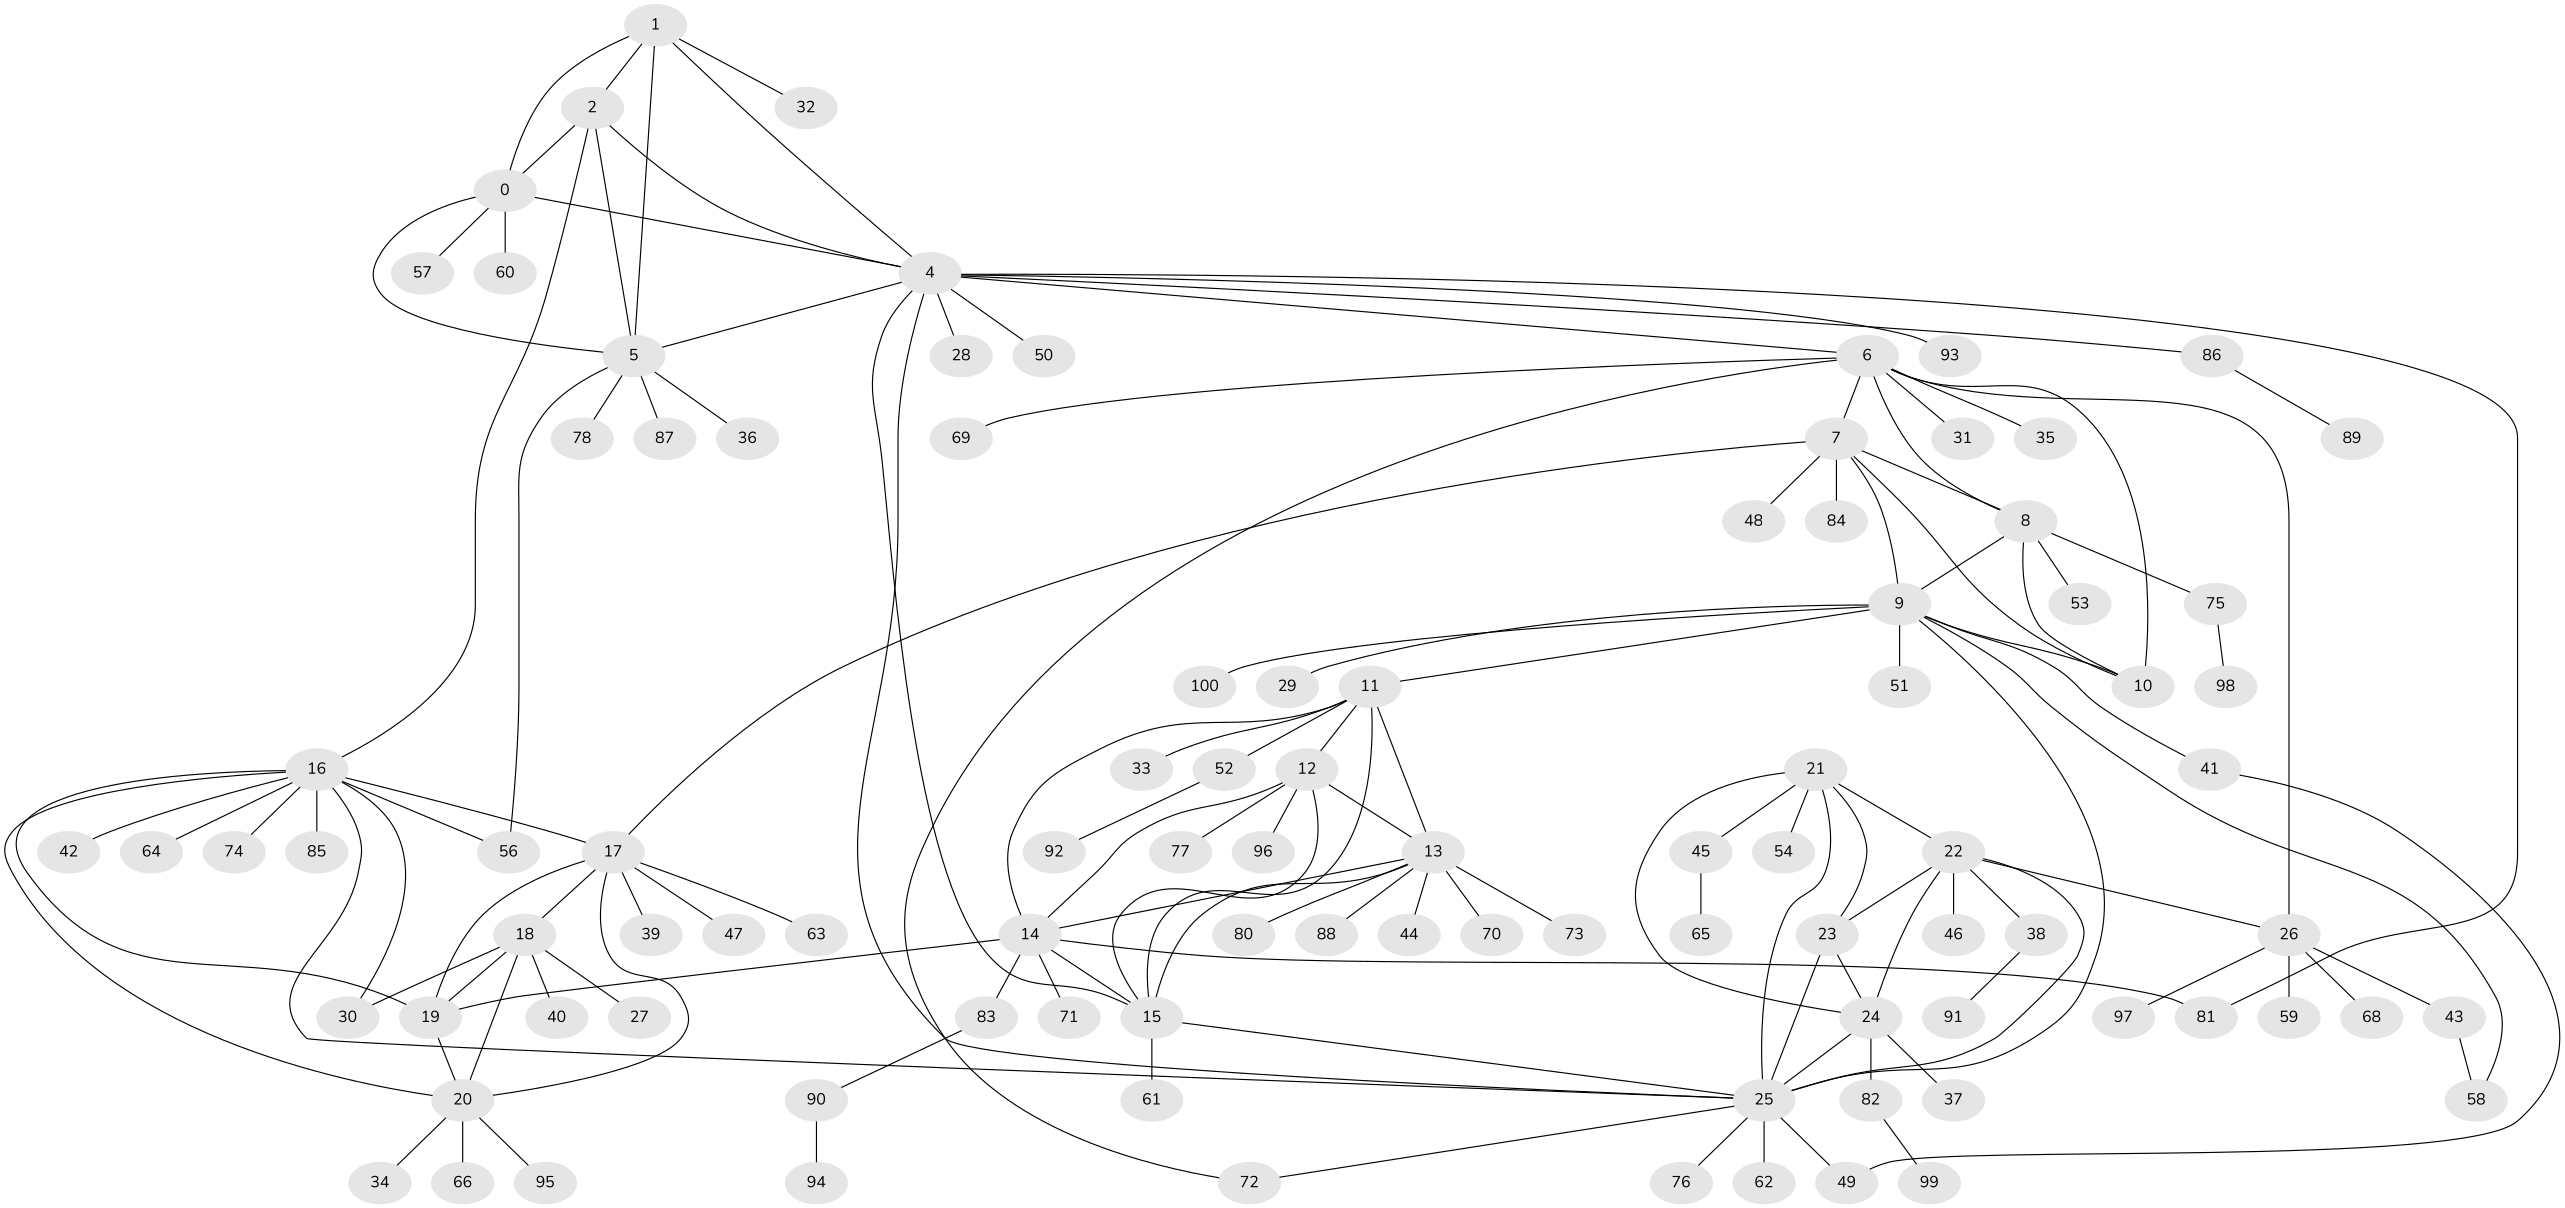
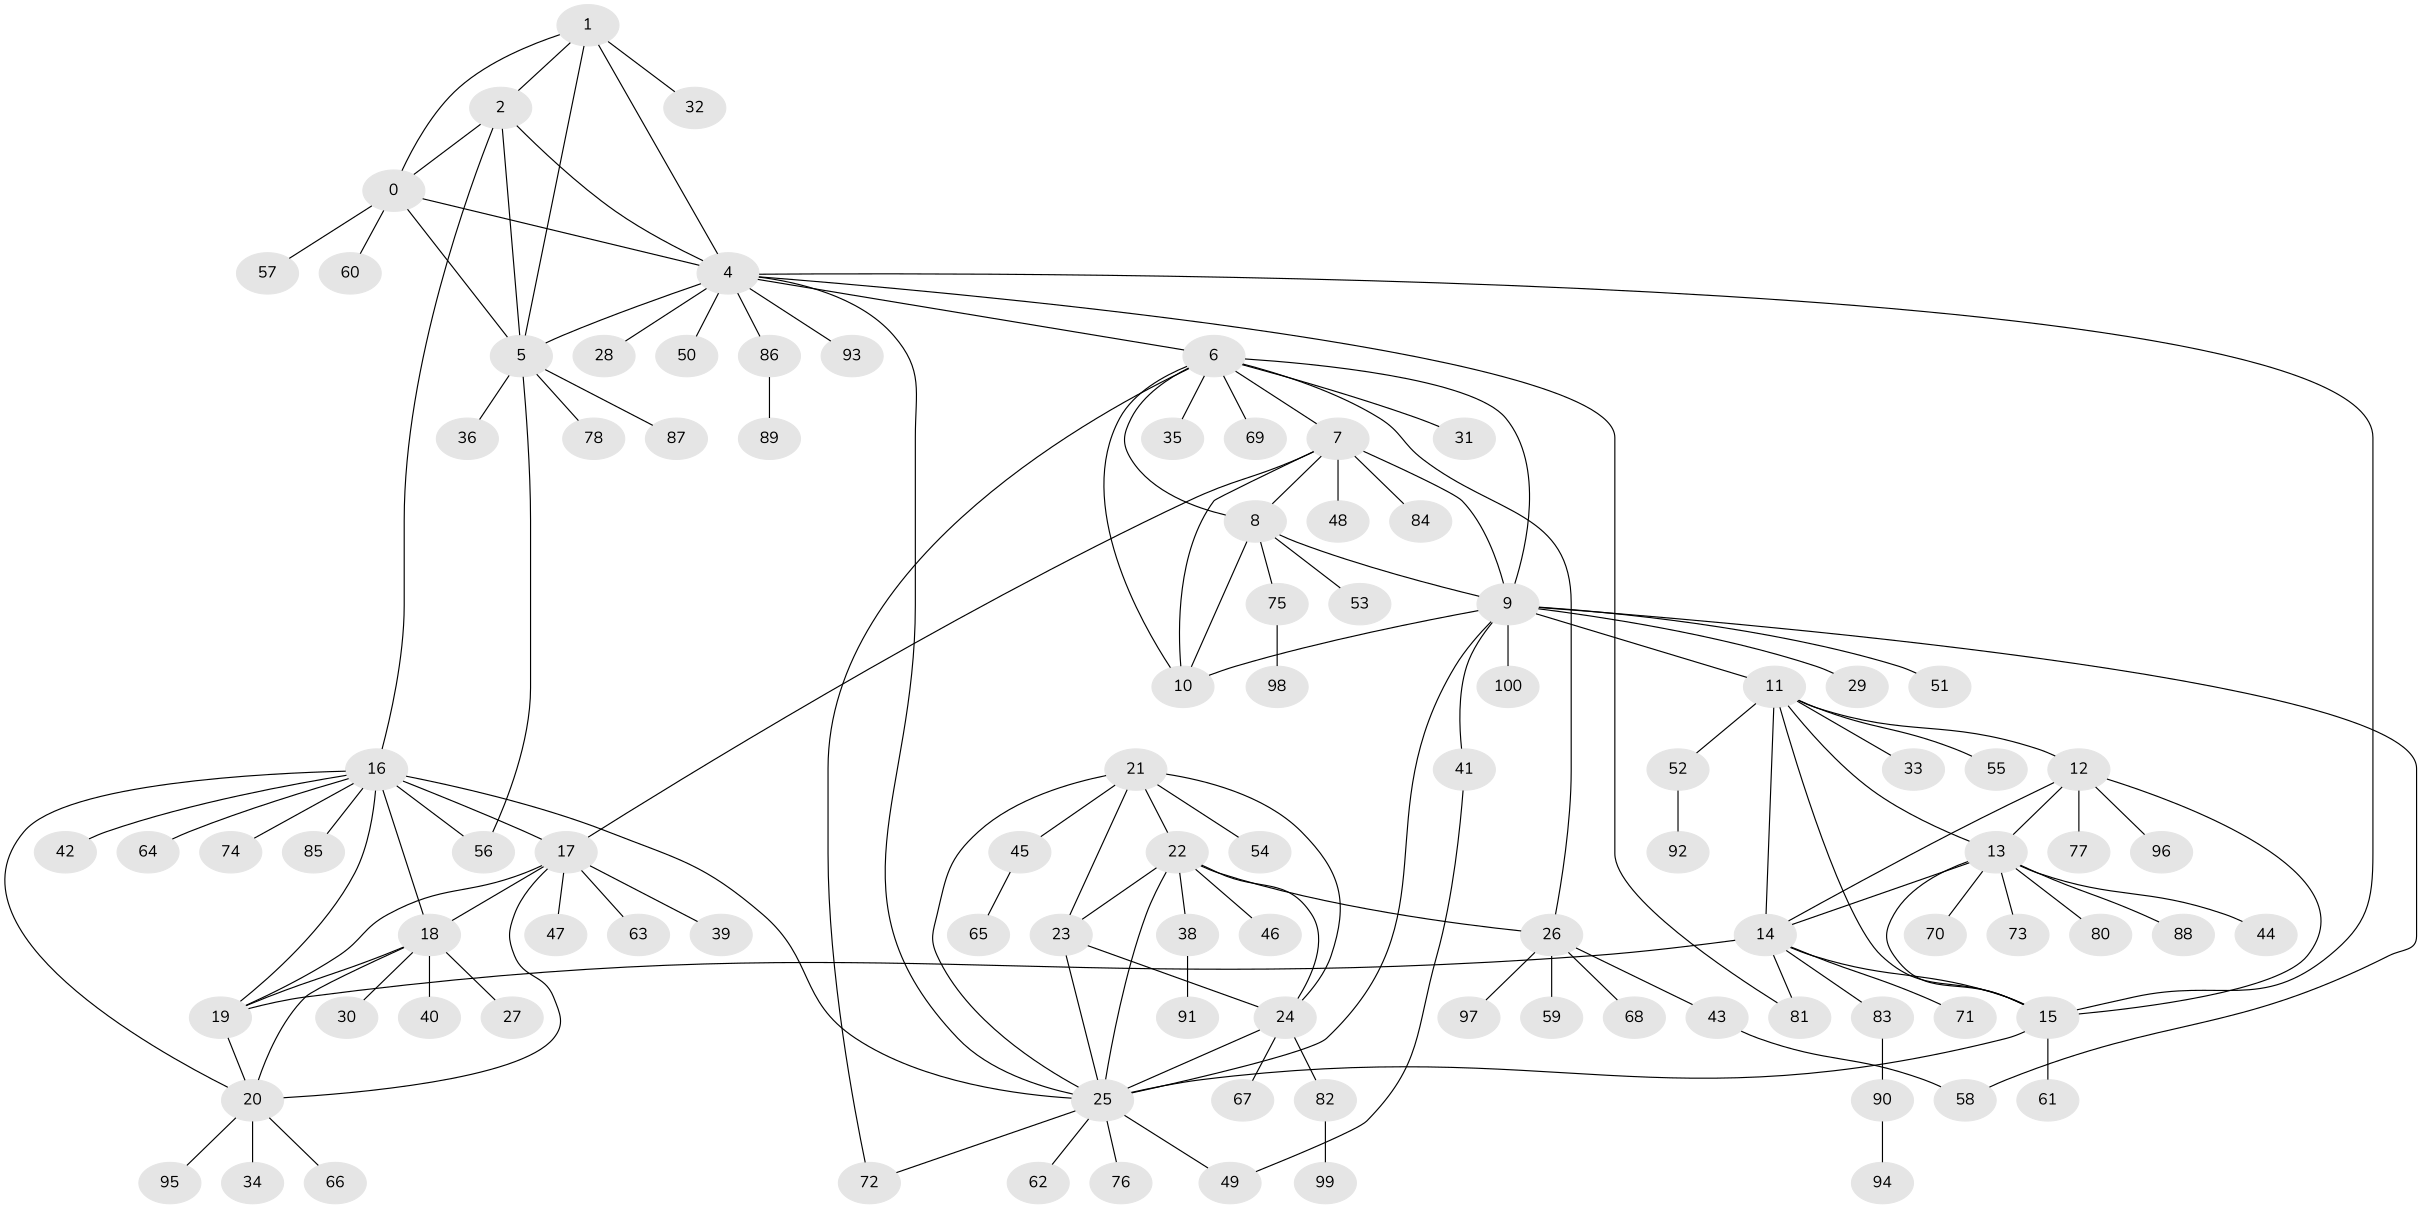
edge "6" -- "9": added
node "55": added
edge "16" -- "30": now "16" -- "18"
node "37": label "37" -> "67"
